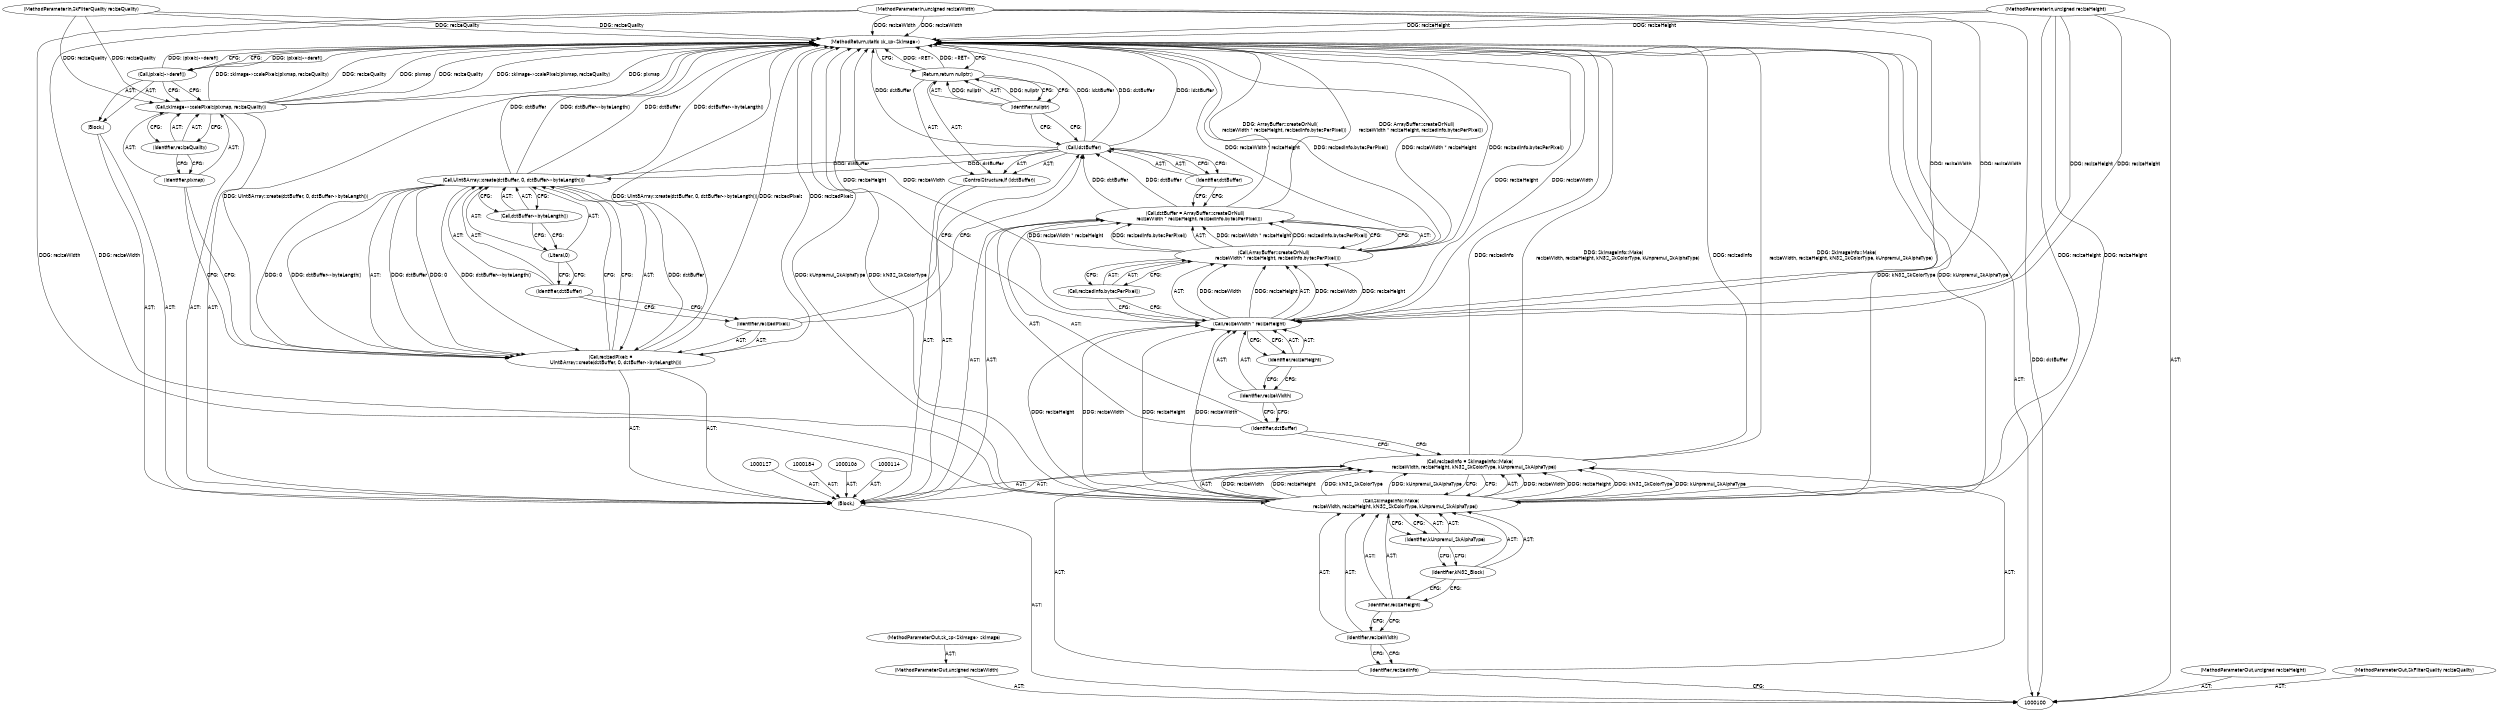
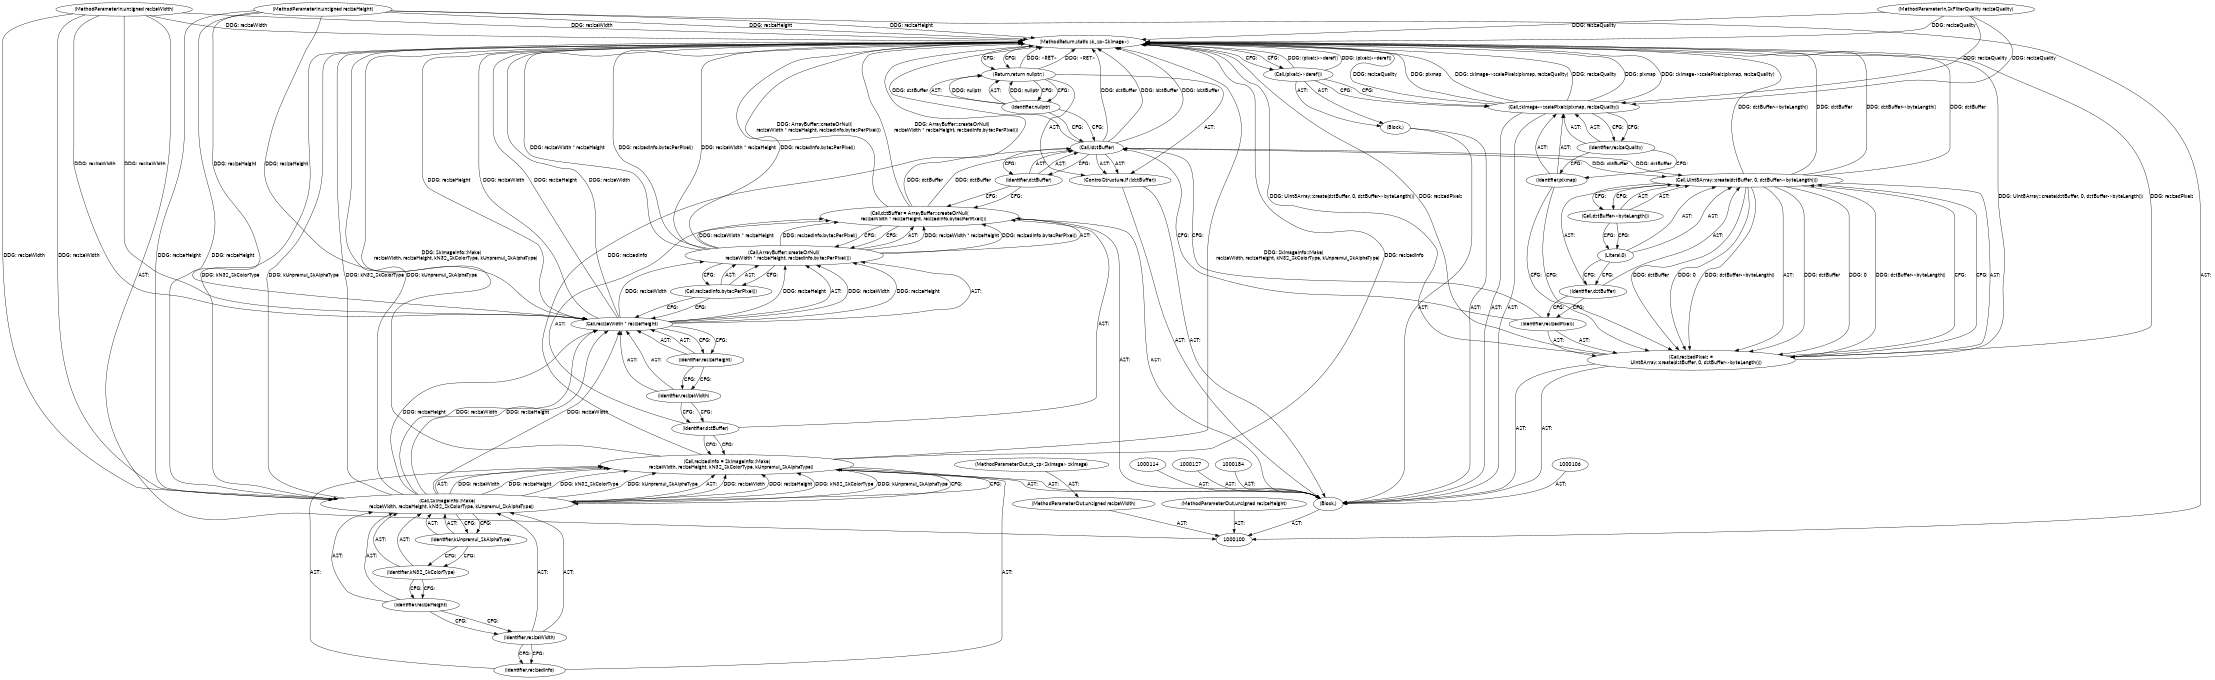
edge "(MethodReturn,static sk_sp<SkImage>)" -> "1000100": removed, label "AST:"
edge "(MethodParameterIn,unsigned resizeWidth)" -> "1000100": label "DDG: dstBuffer" -> "AST: "
node "(Identifier,kN32_Block)": label "(Identifier,kN32_Block)" -> "(Identifier,kN32_SkColorType)"
node "(MethodParameterOut,SkFilterQuality resizeQuality)": removed
edge "(Identifier,resizedInfo)" -> "1000100": removed, label "CFG:"
